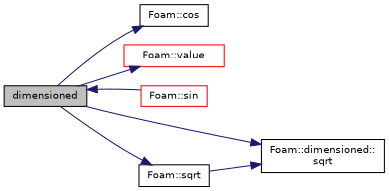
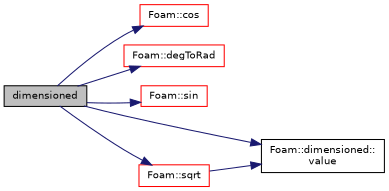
node "Foam::cos": color black -> red
node "Foam::value": label "Foam::value" -> "Foam::degToRad"
edge "Foam::sin" -> "dimensioned": reversed
node "Foam::dimensioned:: sqrt": label "Foam::dimensioned:: sqrt" -> "Foam::dimensioned:: value"
node "Foam::sqrt": color black -> red
